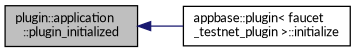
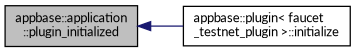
node "plugin::application ::plugin_initialized": label "plugin::application ::plugin_initialized" -> "appbase::application ::plugin_initialized"
